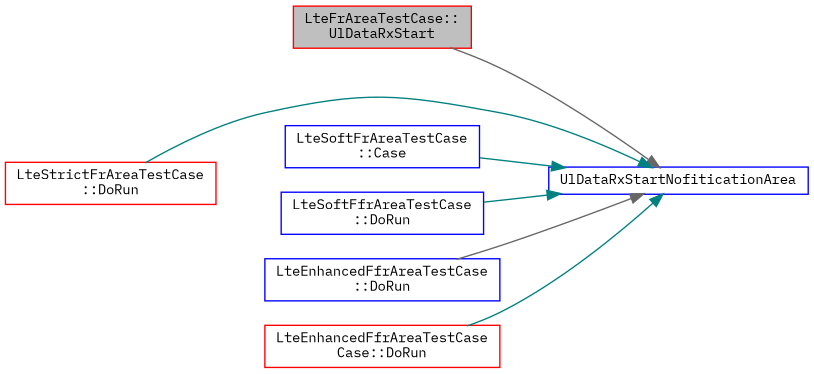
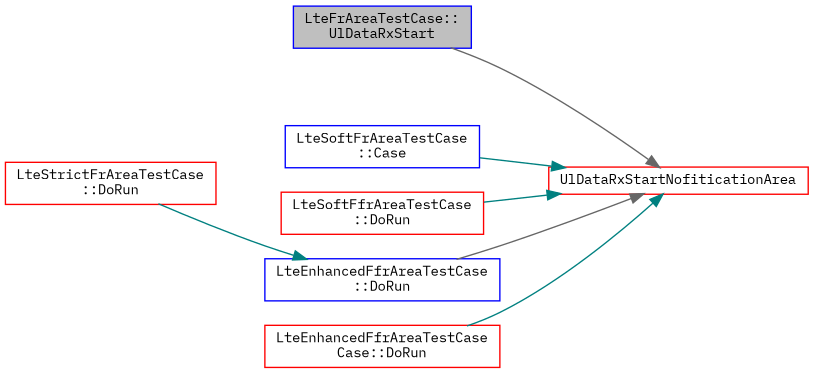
node "LteFrAreaTestCase:: UlDataRxStart": color red -> blue
edge "LteStrictFrAreaTestCase ::DoRun" -> "UlDataRxStartNofiticationArea": now "LteStrictFrAreaTestCase ::DoRun" -> "LteEnhancedFfrAreaTestCase ::DoRun"
node "UlDataRxStartNofiticationArea": color blue -> red
node "LteSoftFfrAreaTestCase ::DoRun": color blue -> red
